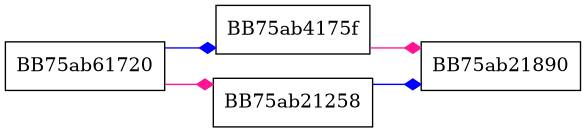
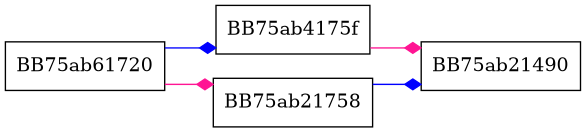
node "BB75ab21890": label "BB75ab21890" -> "BB75ab21490"
node "BB75ab21258": label "BB75ab21258" -> "BB75ab21758"
